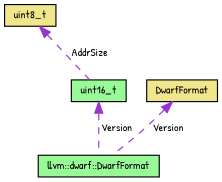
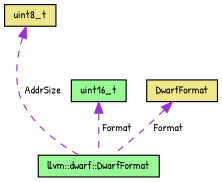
edge "uint16_t" -> "uint8_t": now "llvm::dwarf::DwarfFormat" -> "uint8_t"
edge "llvm::dwarf::DwarfFormat" -> "uint16_t": label " Version" -> " Format"
edge "llvm::dwarf::DwarfFormat" -> "DwarfFormat": label " Version" -> " Format"
